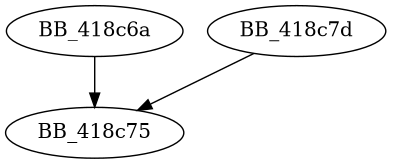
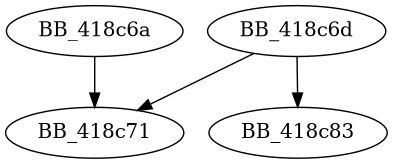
node "BB_418c7d": label "BB_418c7d" -> "BB_418c6d"
node "BB_418c75": label "BB_418c75" -> "BB_418c71"
node "BB_418c83": added
